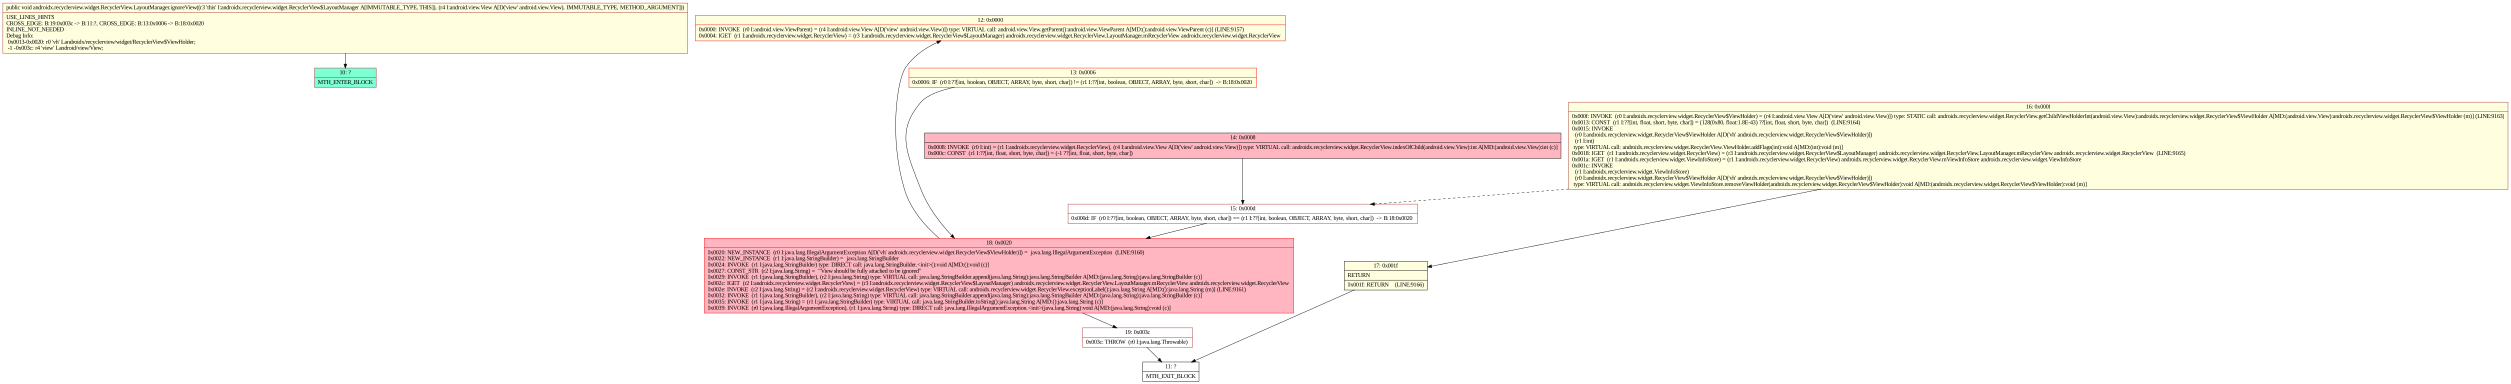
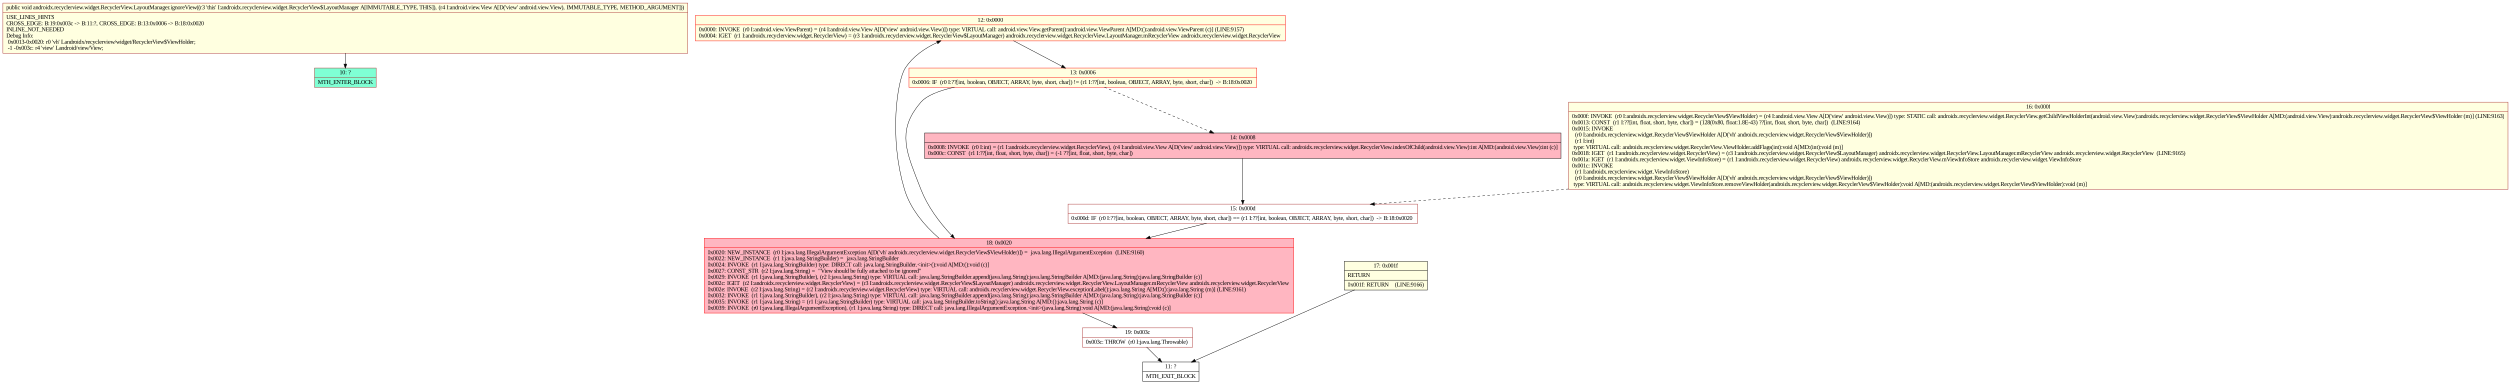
edge "12: 0x0000" -> "13: 0x0006": added
edge "13: 0x0006" -> "14: 0x0008": added
edge "16: 0x000f" -> "17: 0x001f": removed
